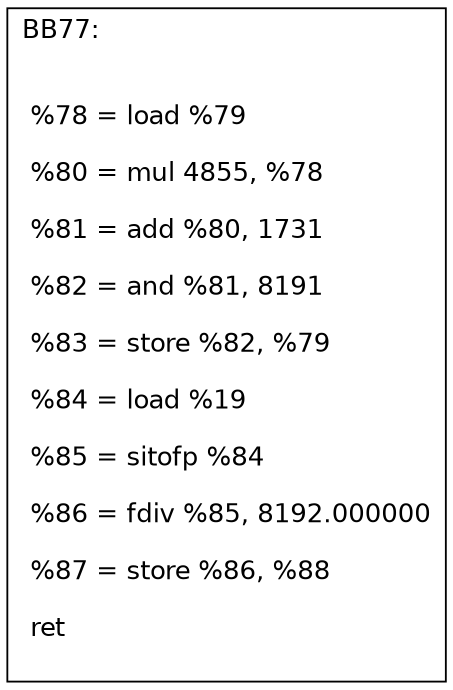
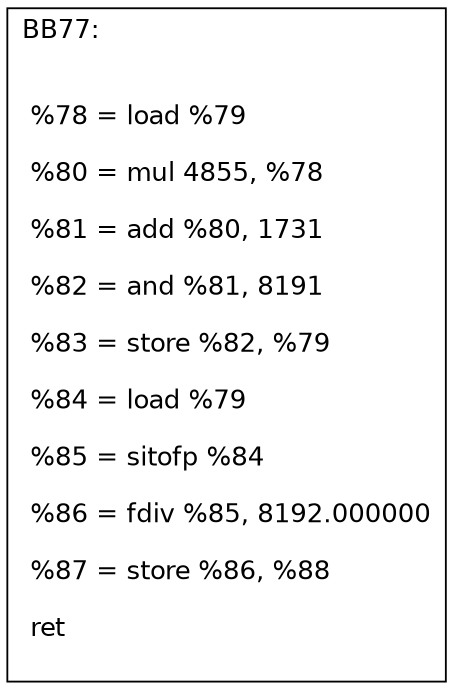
node "BB77:": text "%84 = load %19" -> "%84 = load %79"
